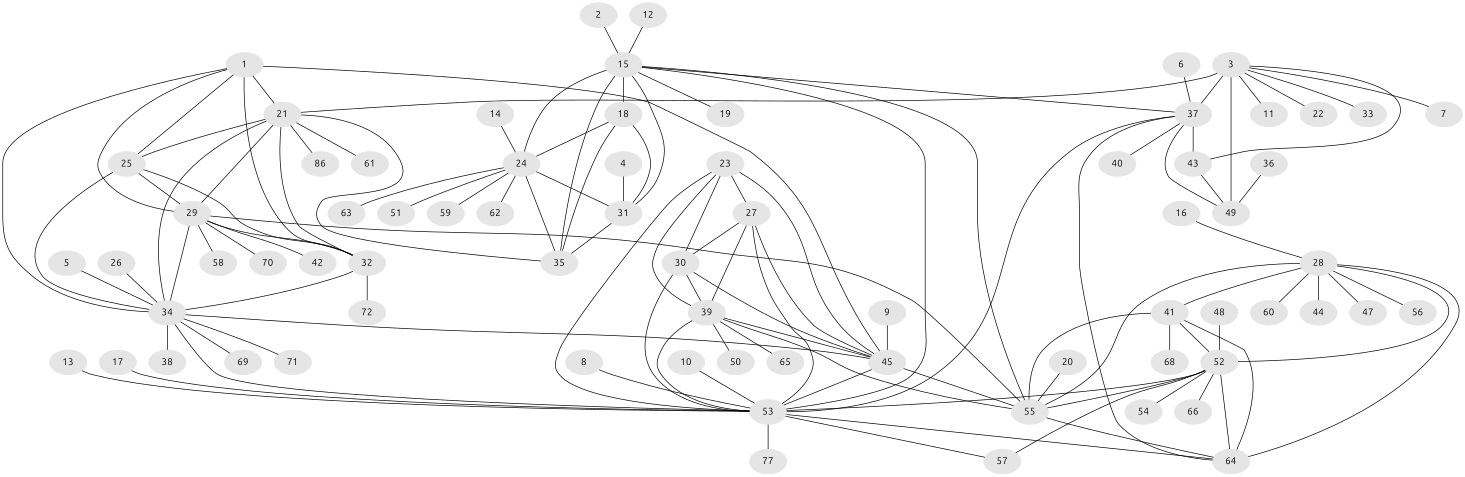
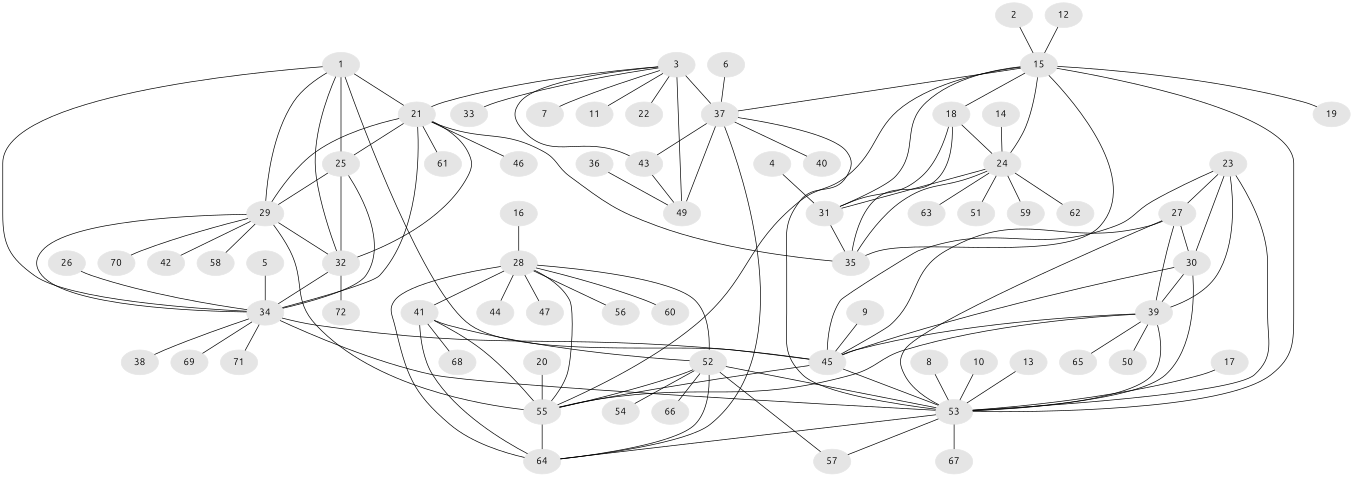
node "86": label "86" -> "46"
node "48": removed
node "77": label "77" -> "67"
